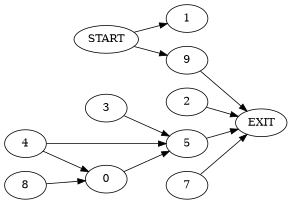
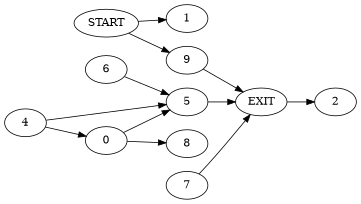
node "3": label "3" -> "6"
edge "2" -> "EXIT": reversed
edge "8" -> "0": reversed
